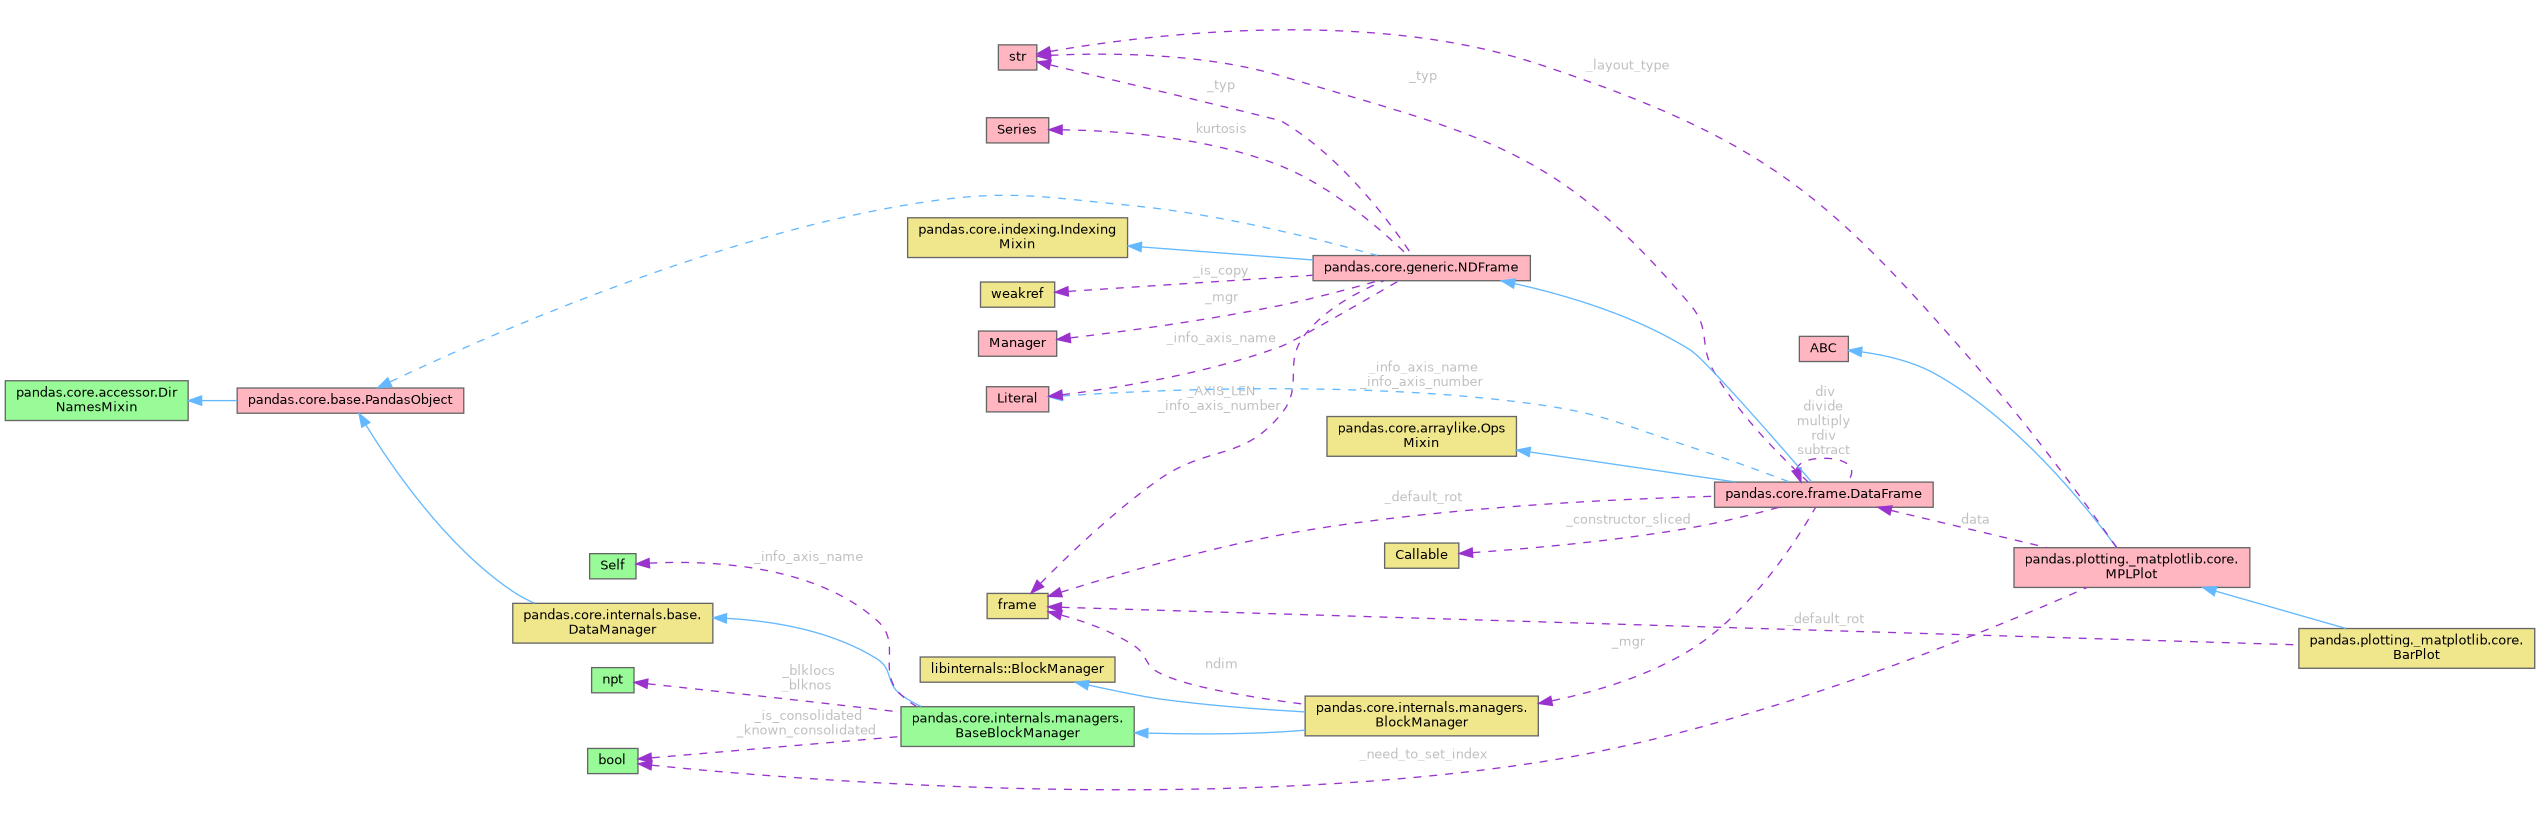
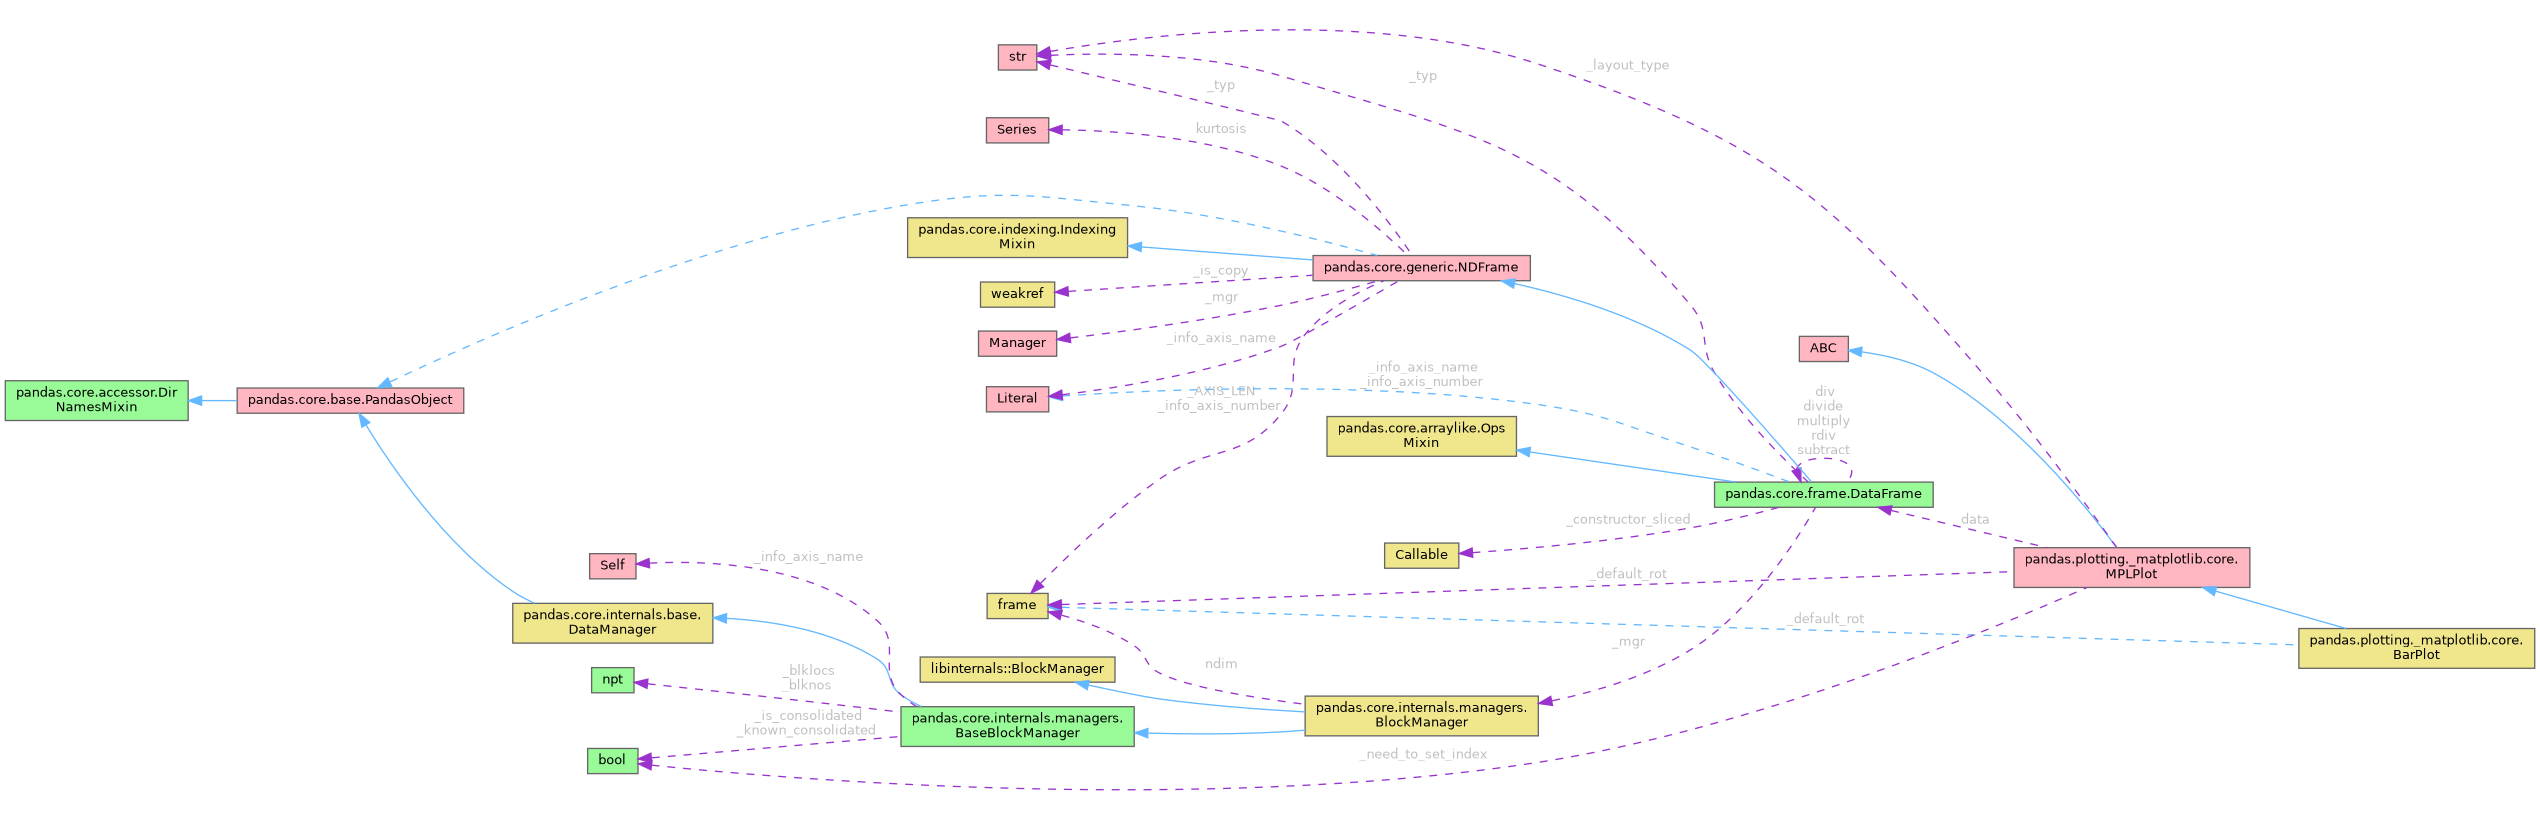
node "pandas.core.frame.DataFrame": fillcolor lightpink -> palegreen
edge "pandas.core.frame.DataFrame" -> "frame": now "pandas.plotting._matplotlib.core. MPLPlot" -> "frame"
node "Self": fillcolor palegreen -> lightpink
edge "pandas.plotting._matplotlib.core. BarPlot" -> "frame": color darkorchid3 -> steelblue1
